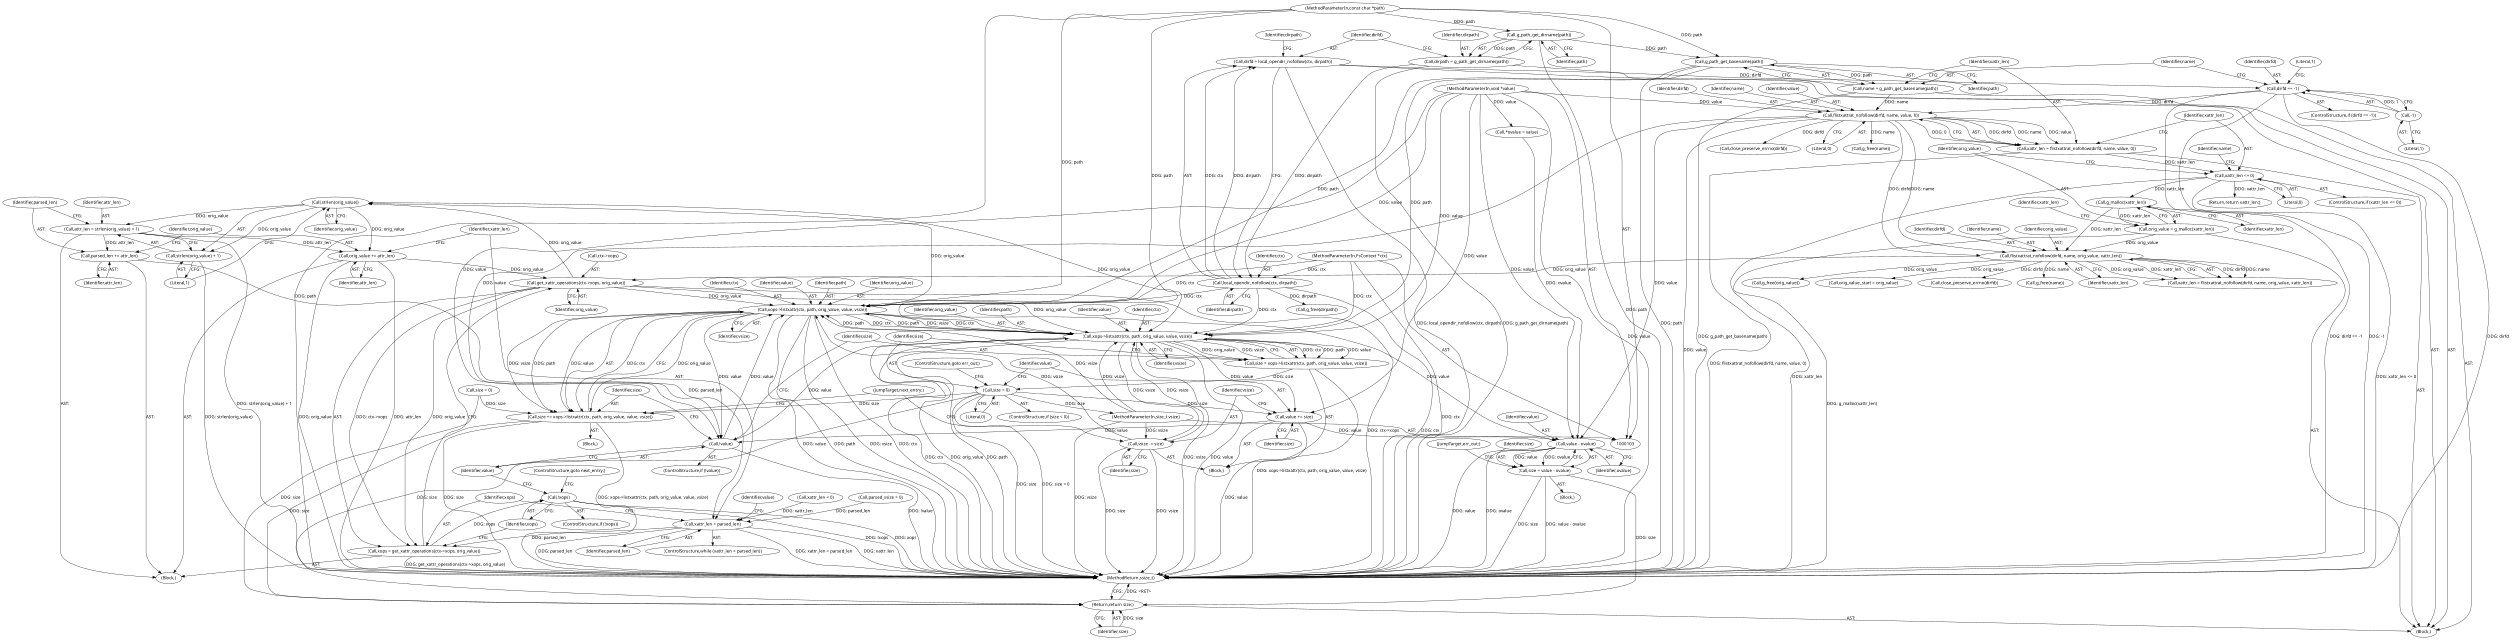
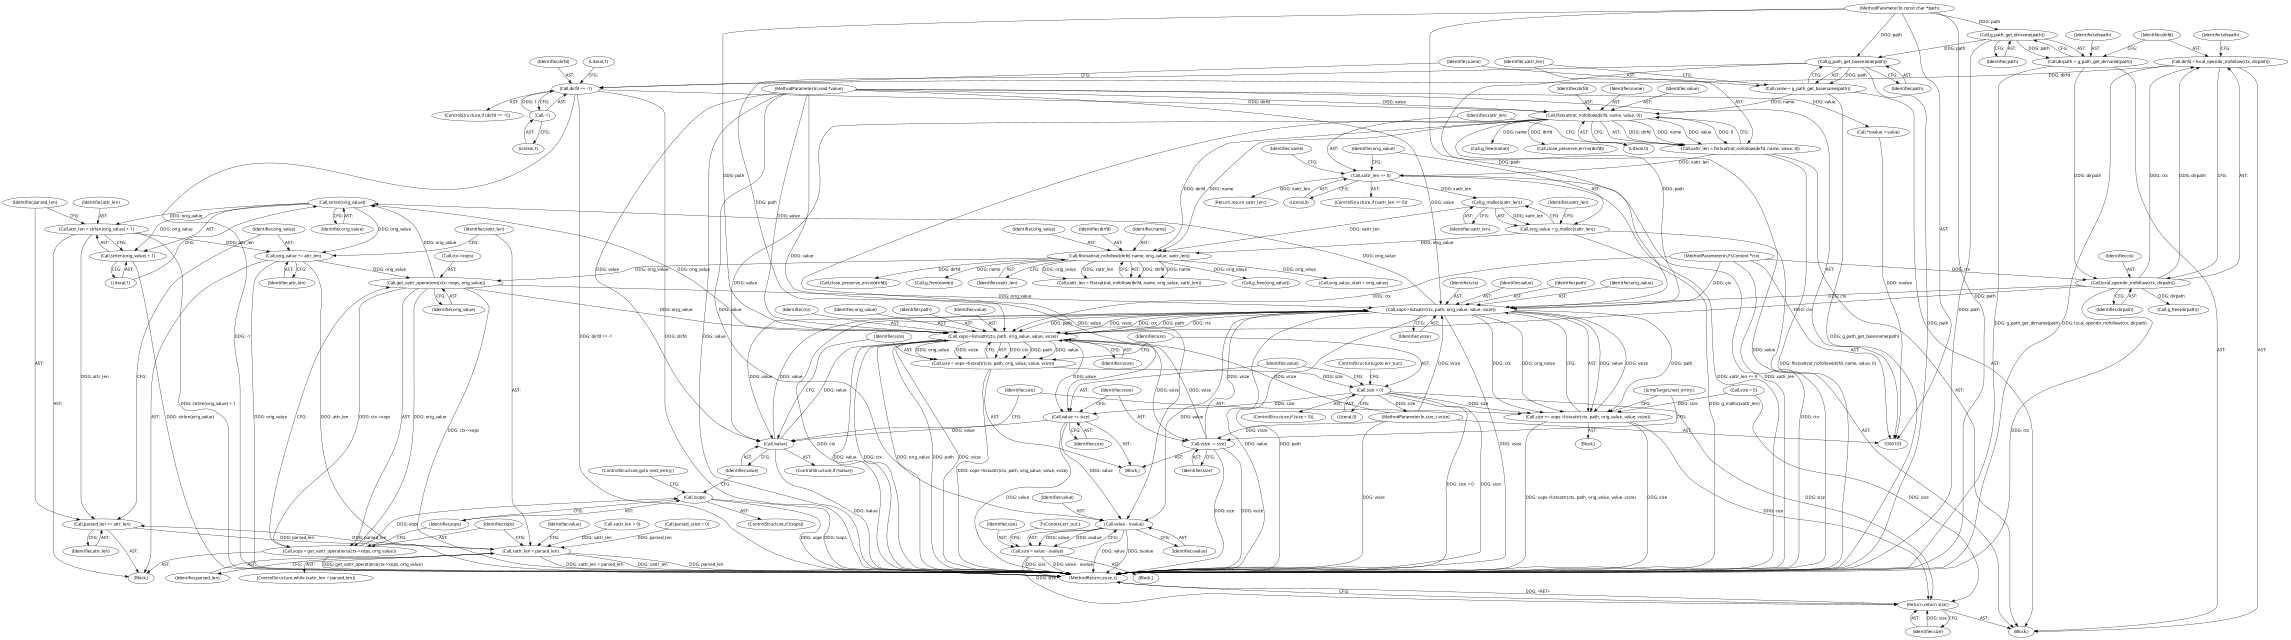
edge "(Call,*ovalue = value)" -> "(Call,value - ovalue)": now "(Call,*ovalue = value)" -> "1000103"
node "(JumpTarget,err_out:)": label "(JumpTarget,err_out:)" -> "(FsContext,err_out:)"
edge "(Call,xattr_len > parsed_len)" -> "(Call,xops = get_xattr_operations(ctx->xops, orig_value))": now "(Call,xattr_len > parsed_len)" -> "(Call,parsed_len += attr_len)"
